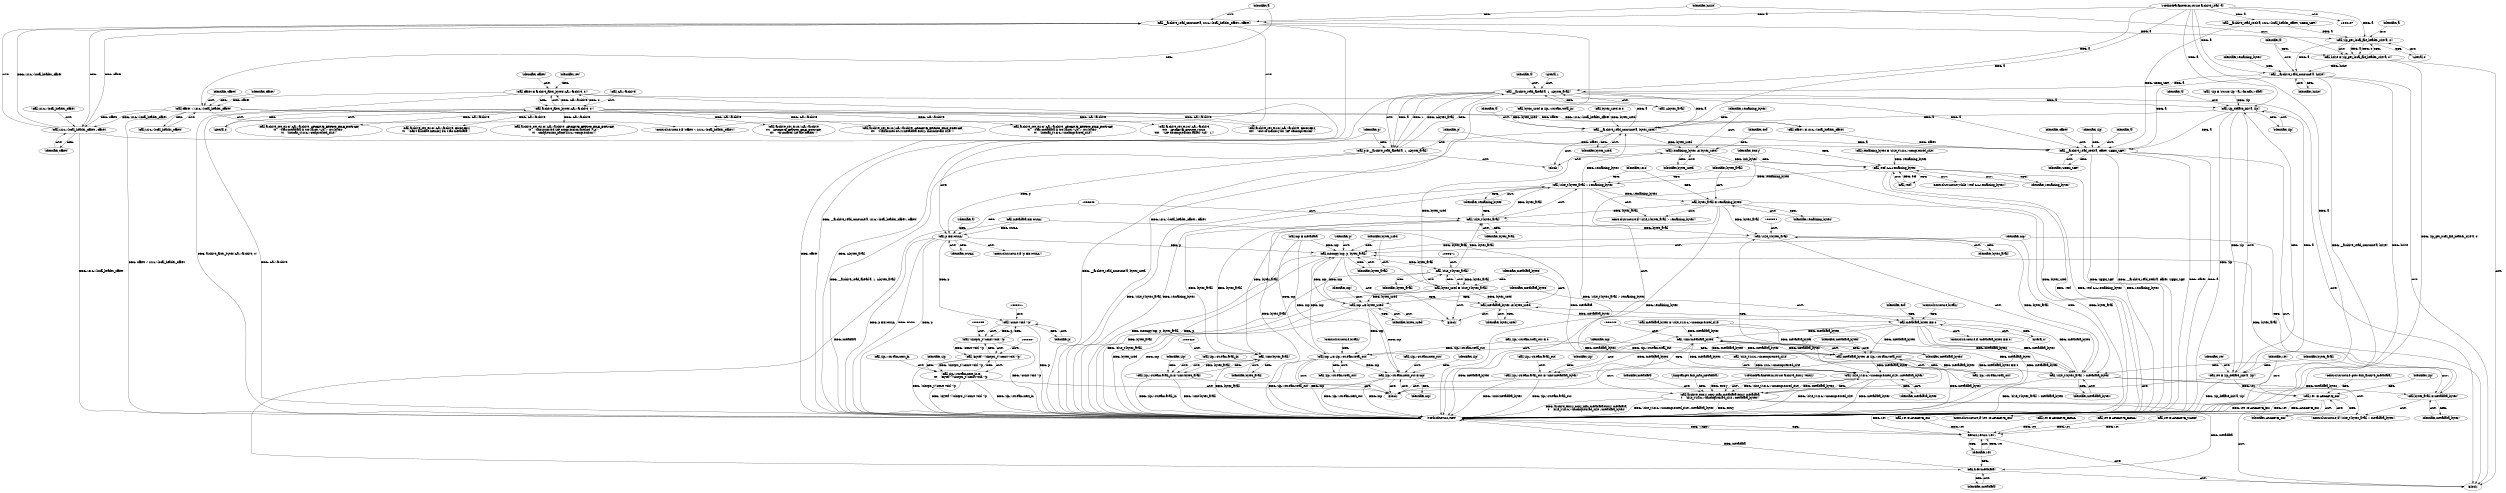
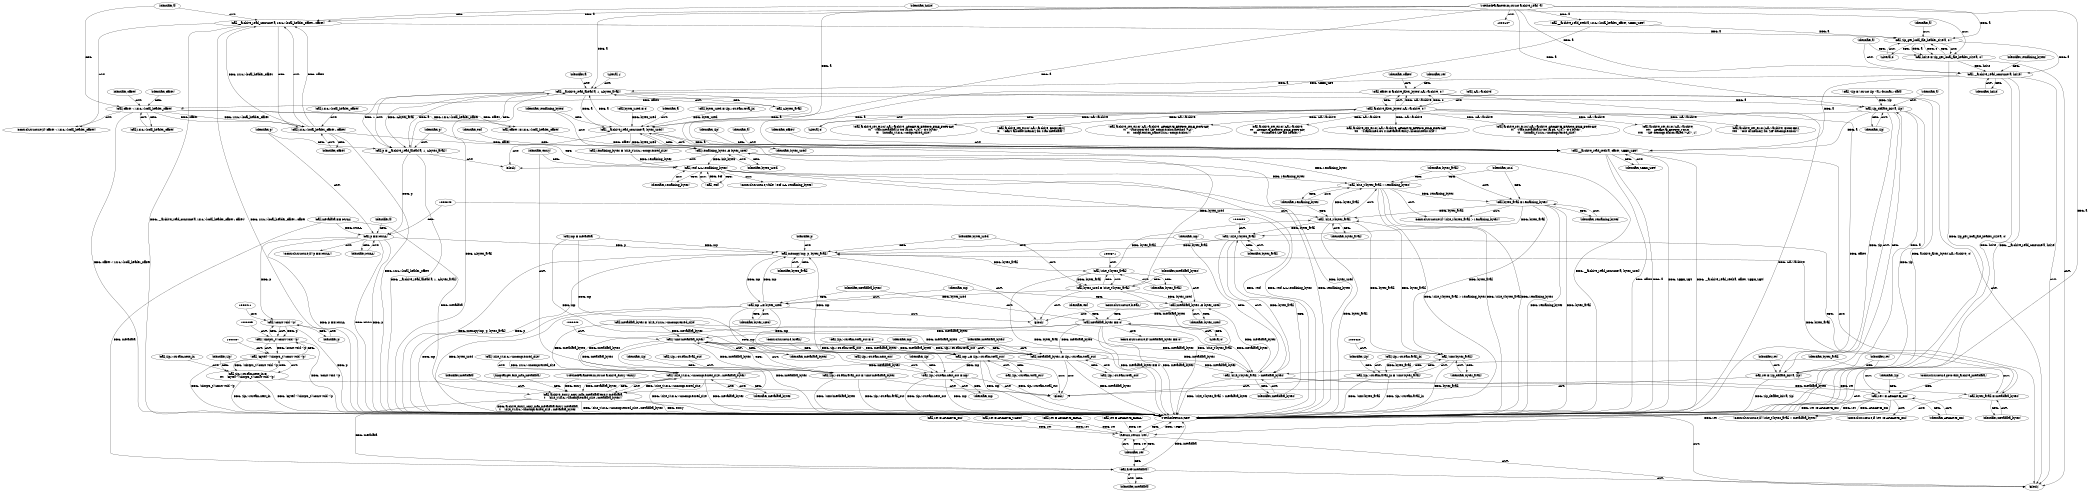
edge "(MethodParameterIn,struct archive_read *a)" -> "(Call,__archive_read_seek(a, offset, SEEK_SET))": added, label "DDG: a"
